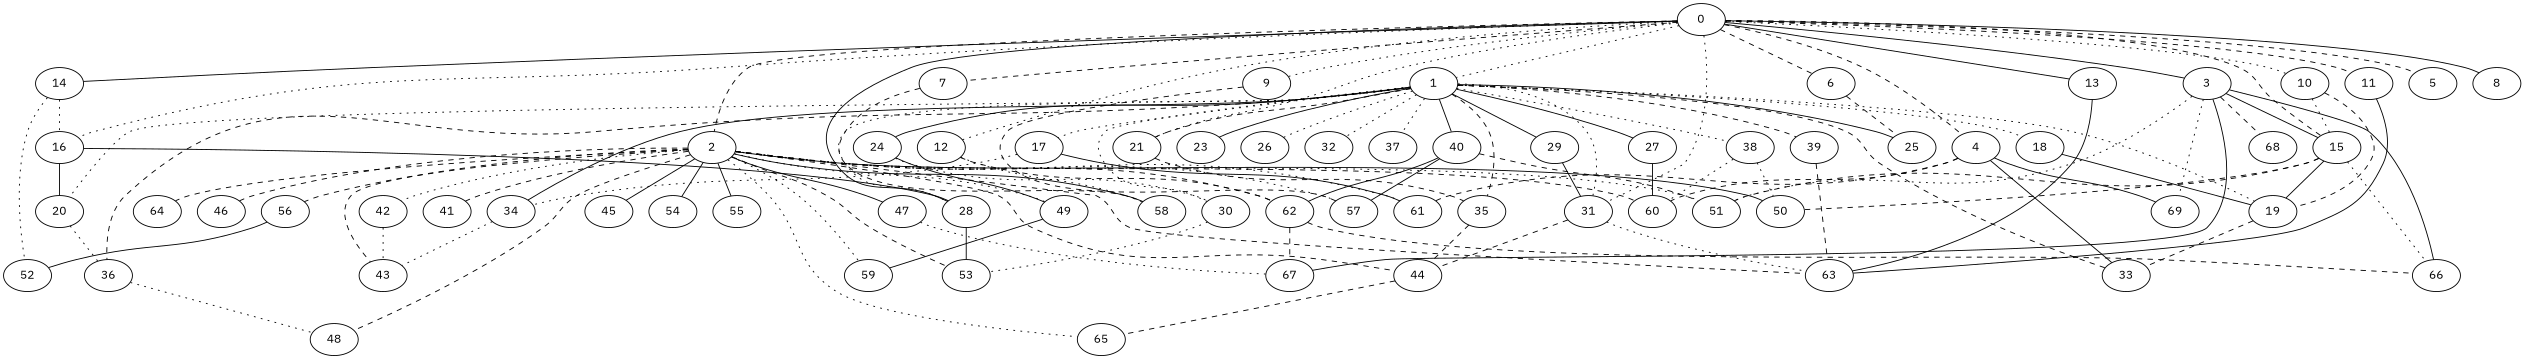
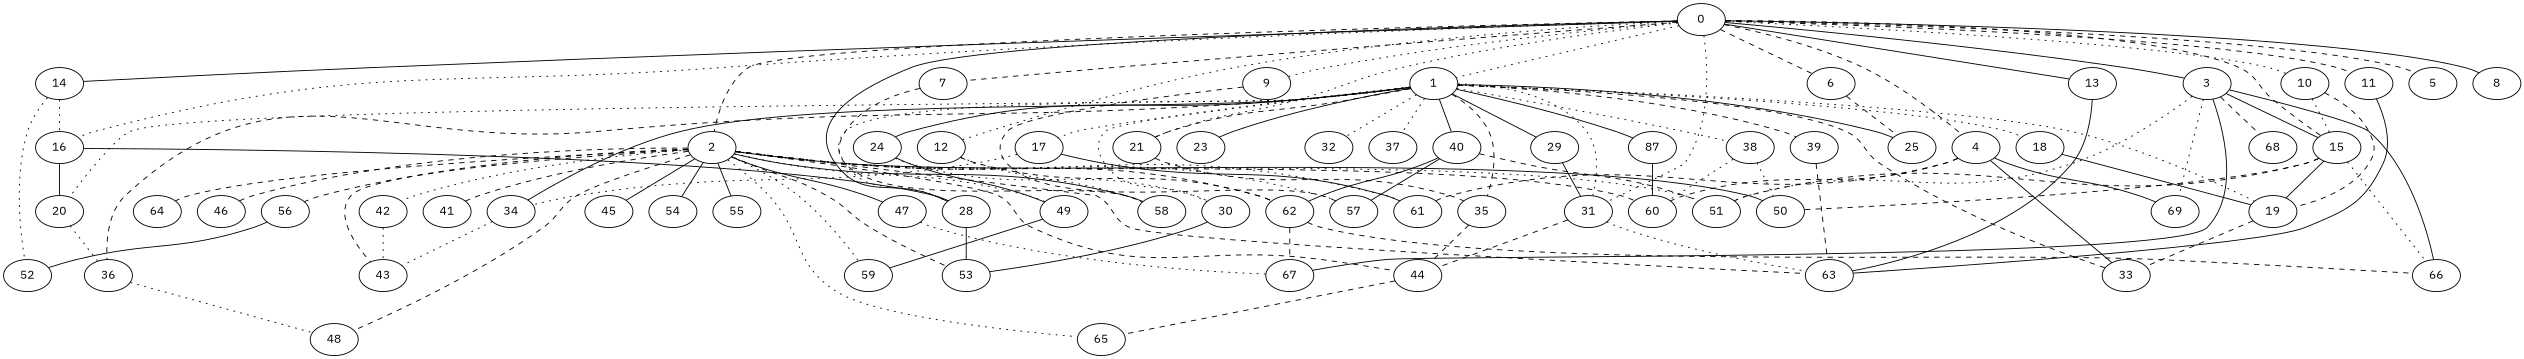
node "26": removed
node "27": label "27" -> "87"
edge "30" -- "53": style dotted -> solid
